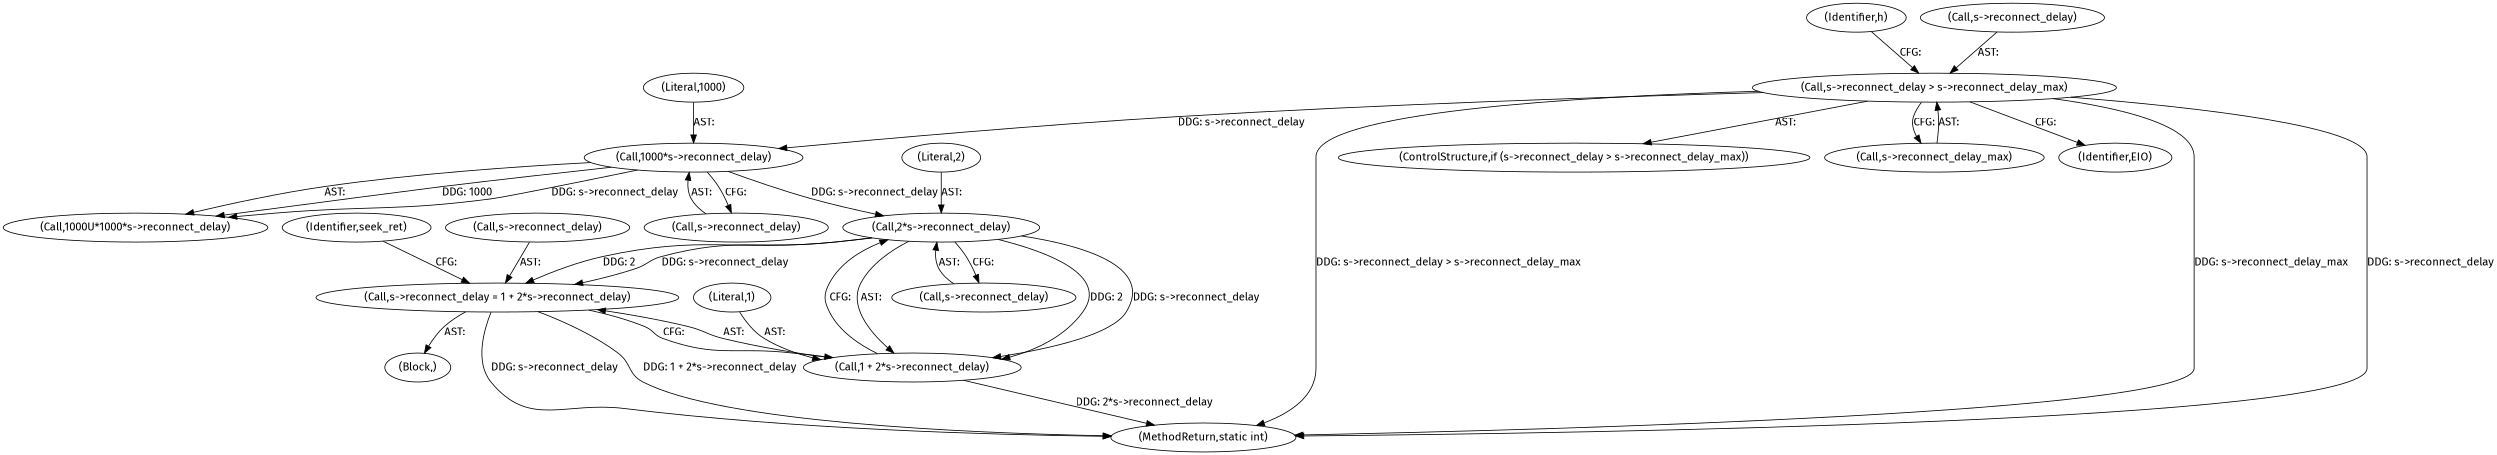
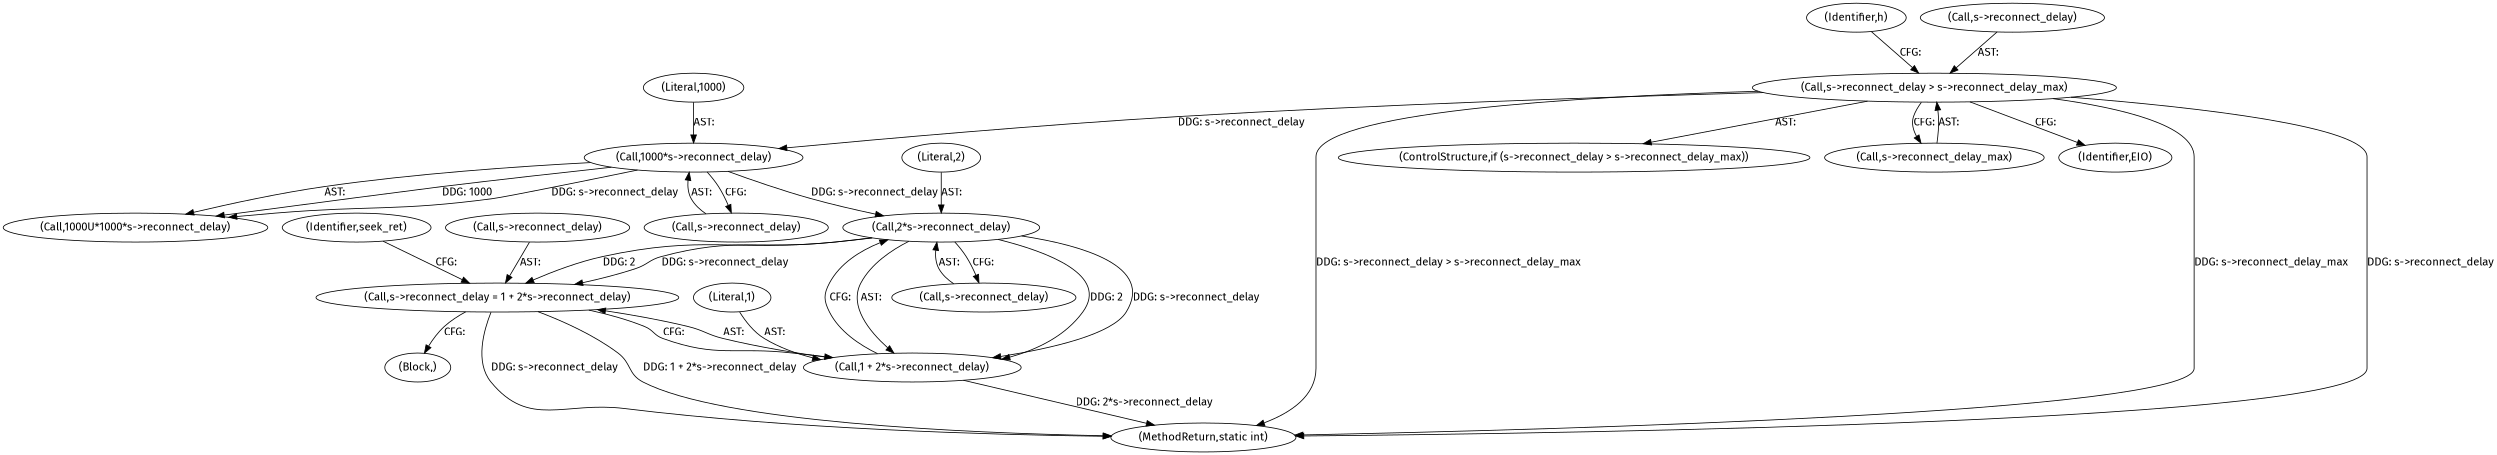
edge "(Call,s->reconnect_delay = 1 + 2*s->reconnect_delay)" -> "(Block,)": label "AST: " -> "CFG: "
